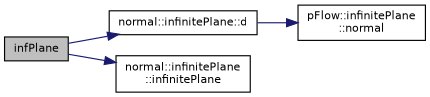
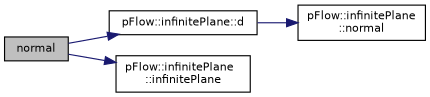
node "normal::infinitePlane::d": label "normal::infinitePlane::d" -> "pFlow::infinitePlane::d"
node "infPlane": label "infPlane" -> "normal"
node "normal::infinitePlane ::infinitePlane": label "normal::infinitePlane ::infinitePlane" -> "pFlow::infinitePlane ::infinitePlane"
